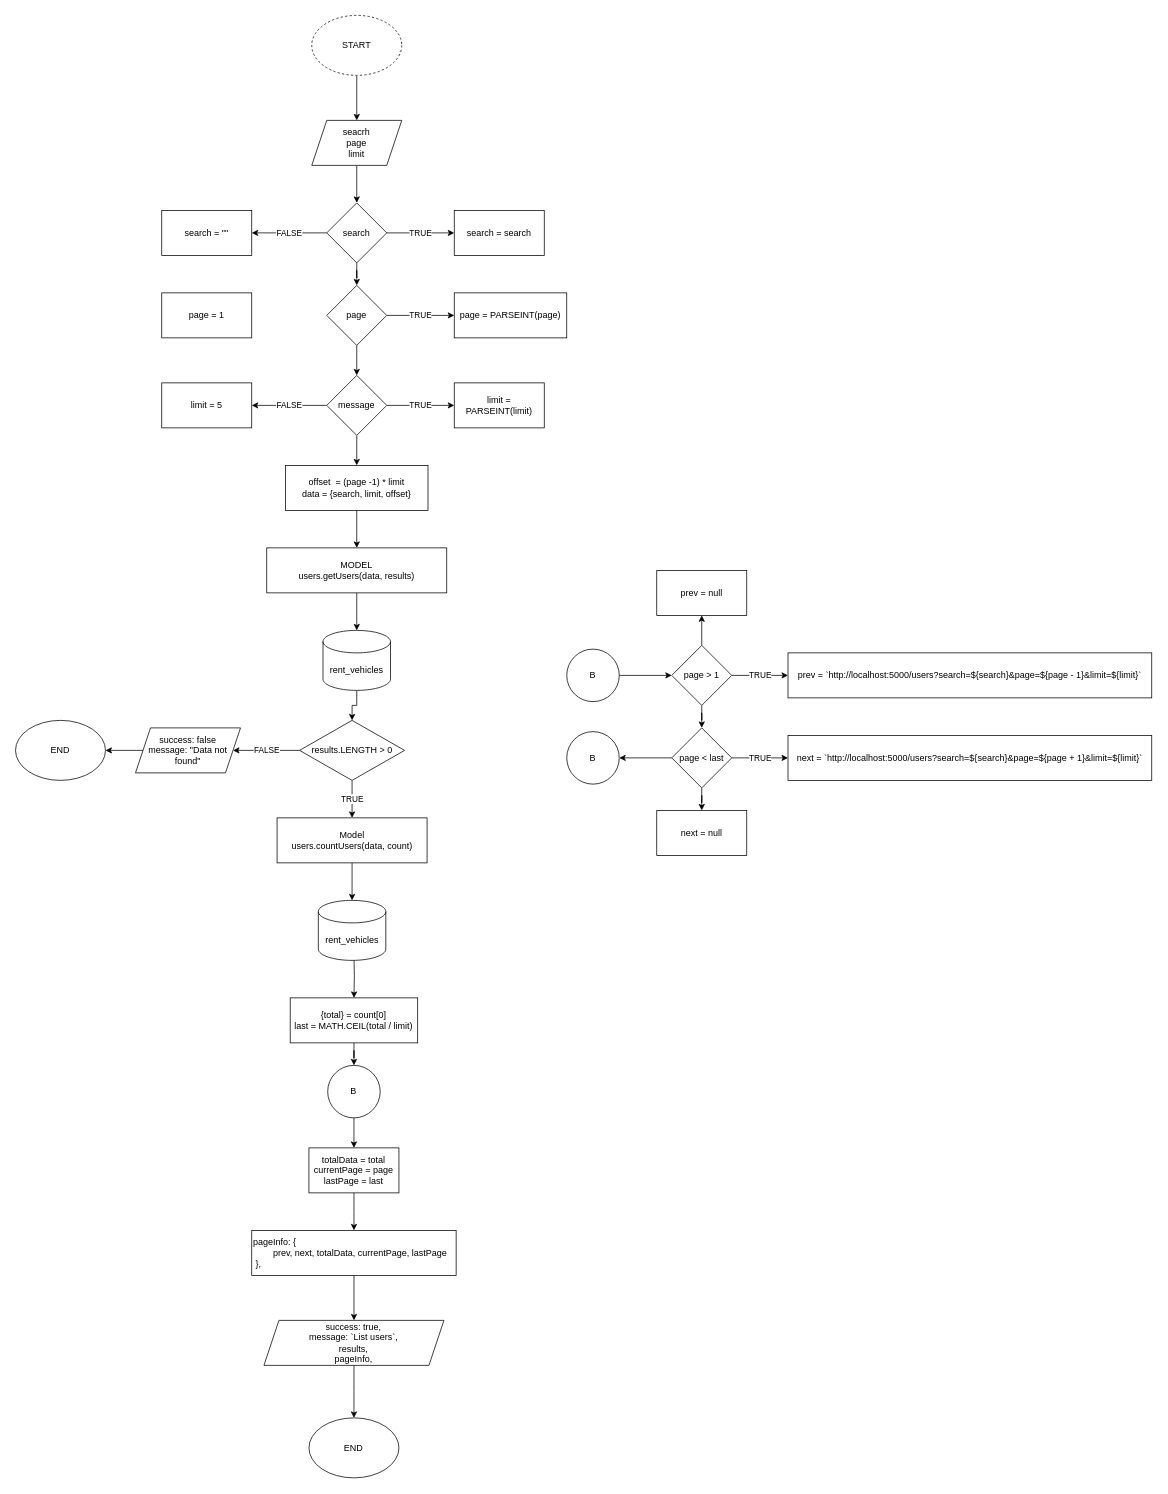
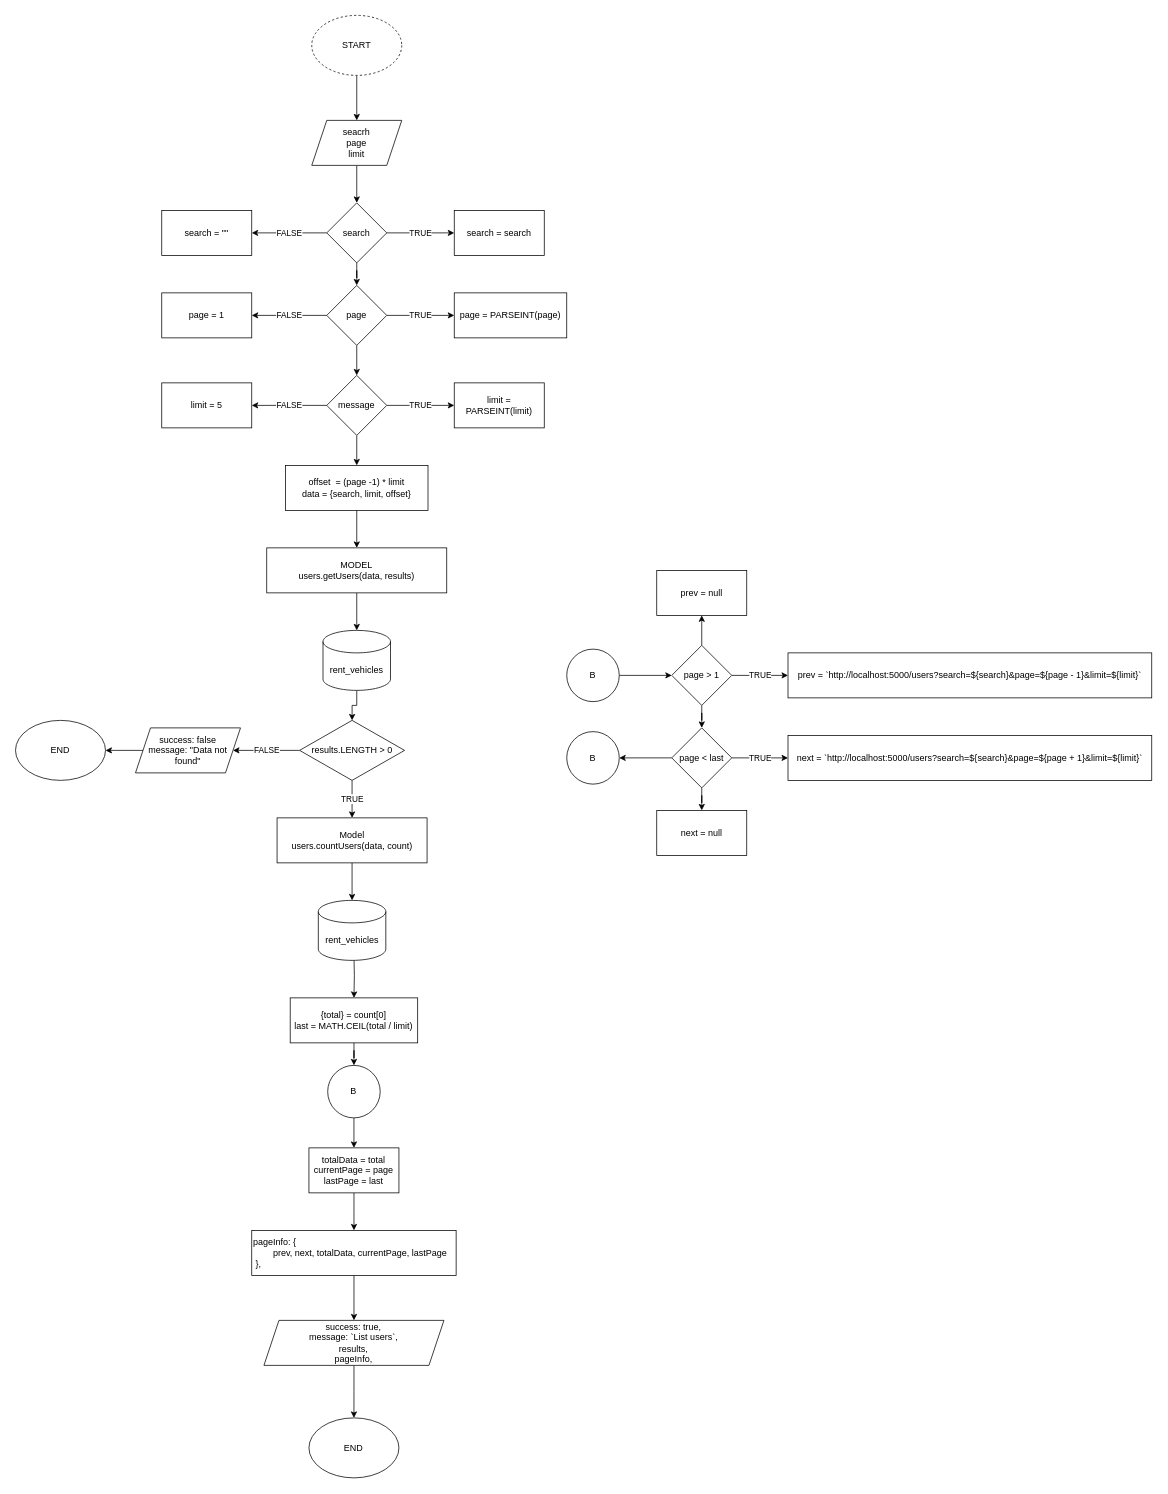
edge "page" -> "page = 1": added, label "FALSE"
